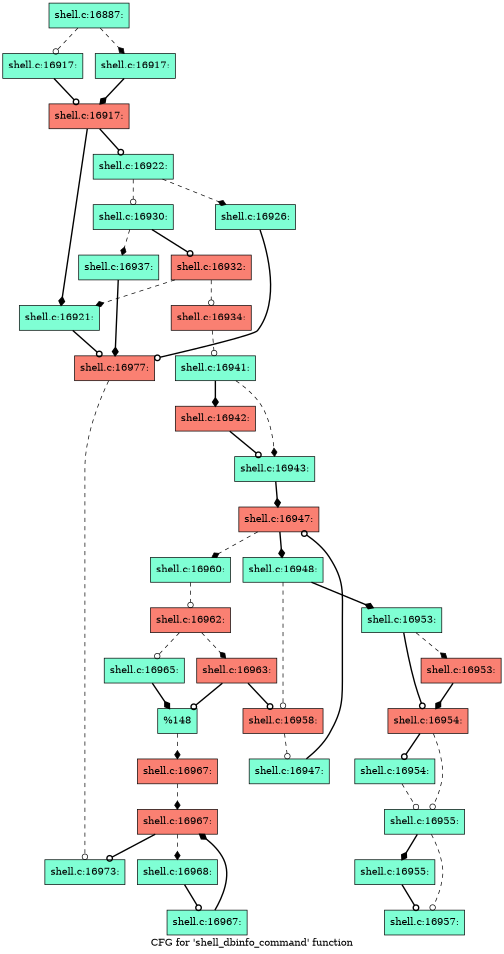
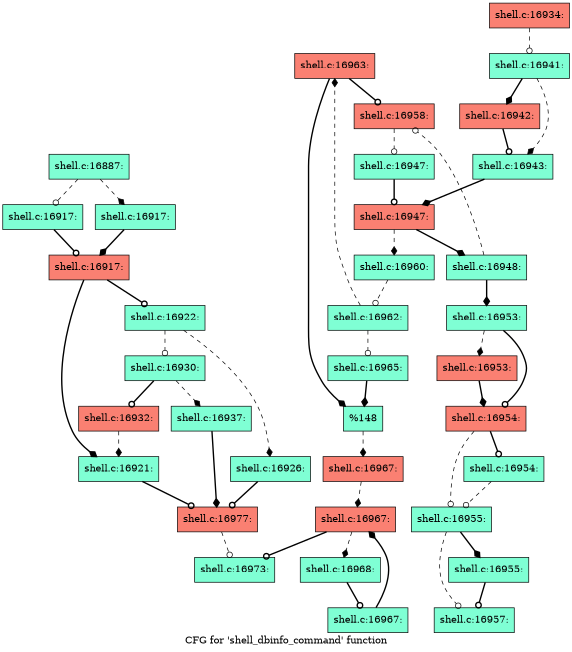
edge "shell.c:16932:" -> "shell.c:16934:": removed
node "shell.c:16962:": fillcolor salmon -> aquamarine
edge "shell.c:16963:" -> "%148": arrowhead odot -> diamond
